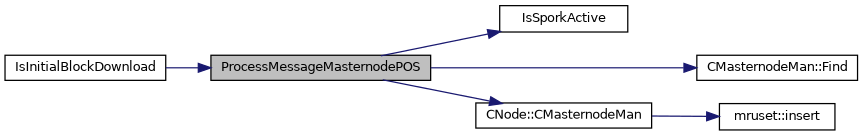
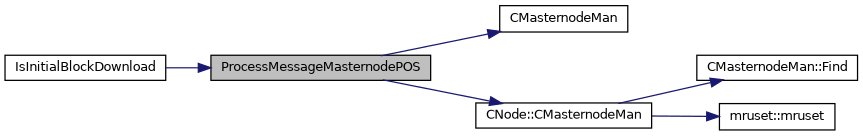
node "IsSporkActive": label "IsSporkActive" -> "CMasternodeMan"
edge "ProcessMessageMasternodePOS" -> "CMasternodeMan::Find": now "CNode::CMasternodeMan" -> "CMasternodeMan::Find"
node "mruset::insert": label "mruset::insert" -> "mruset::mruset"
